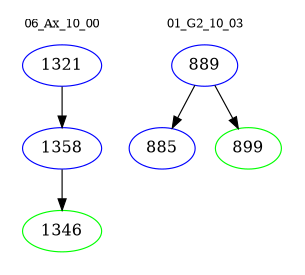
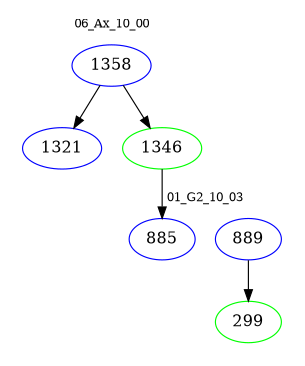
edge "1321" -> "1358": reversed
edge "889" -> "885": now "1346" -> "885"
node "899": label "899" -> "299"
